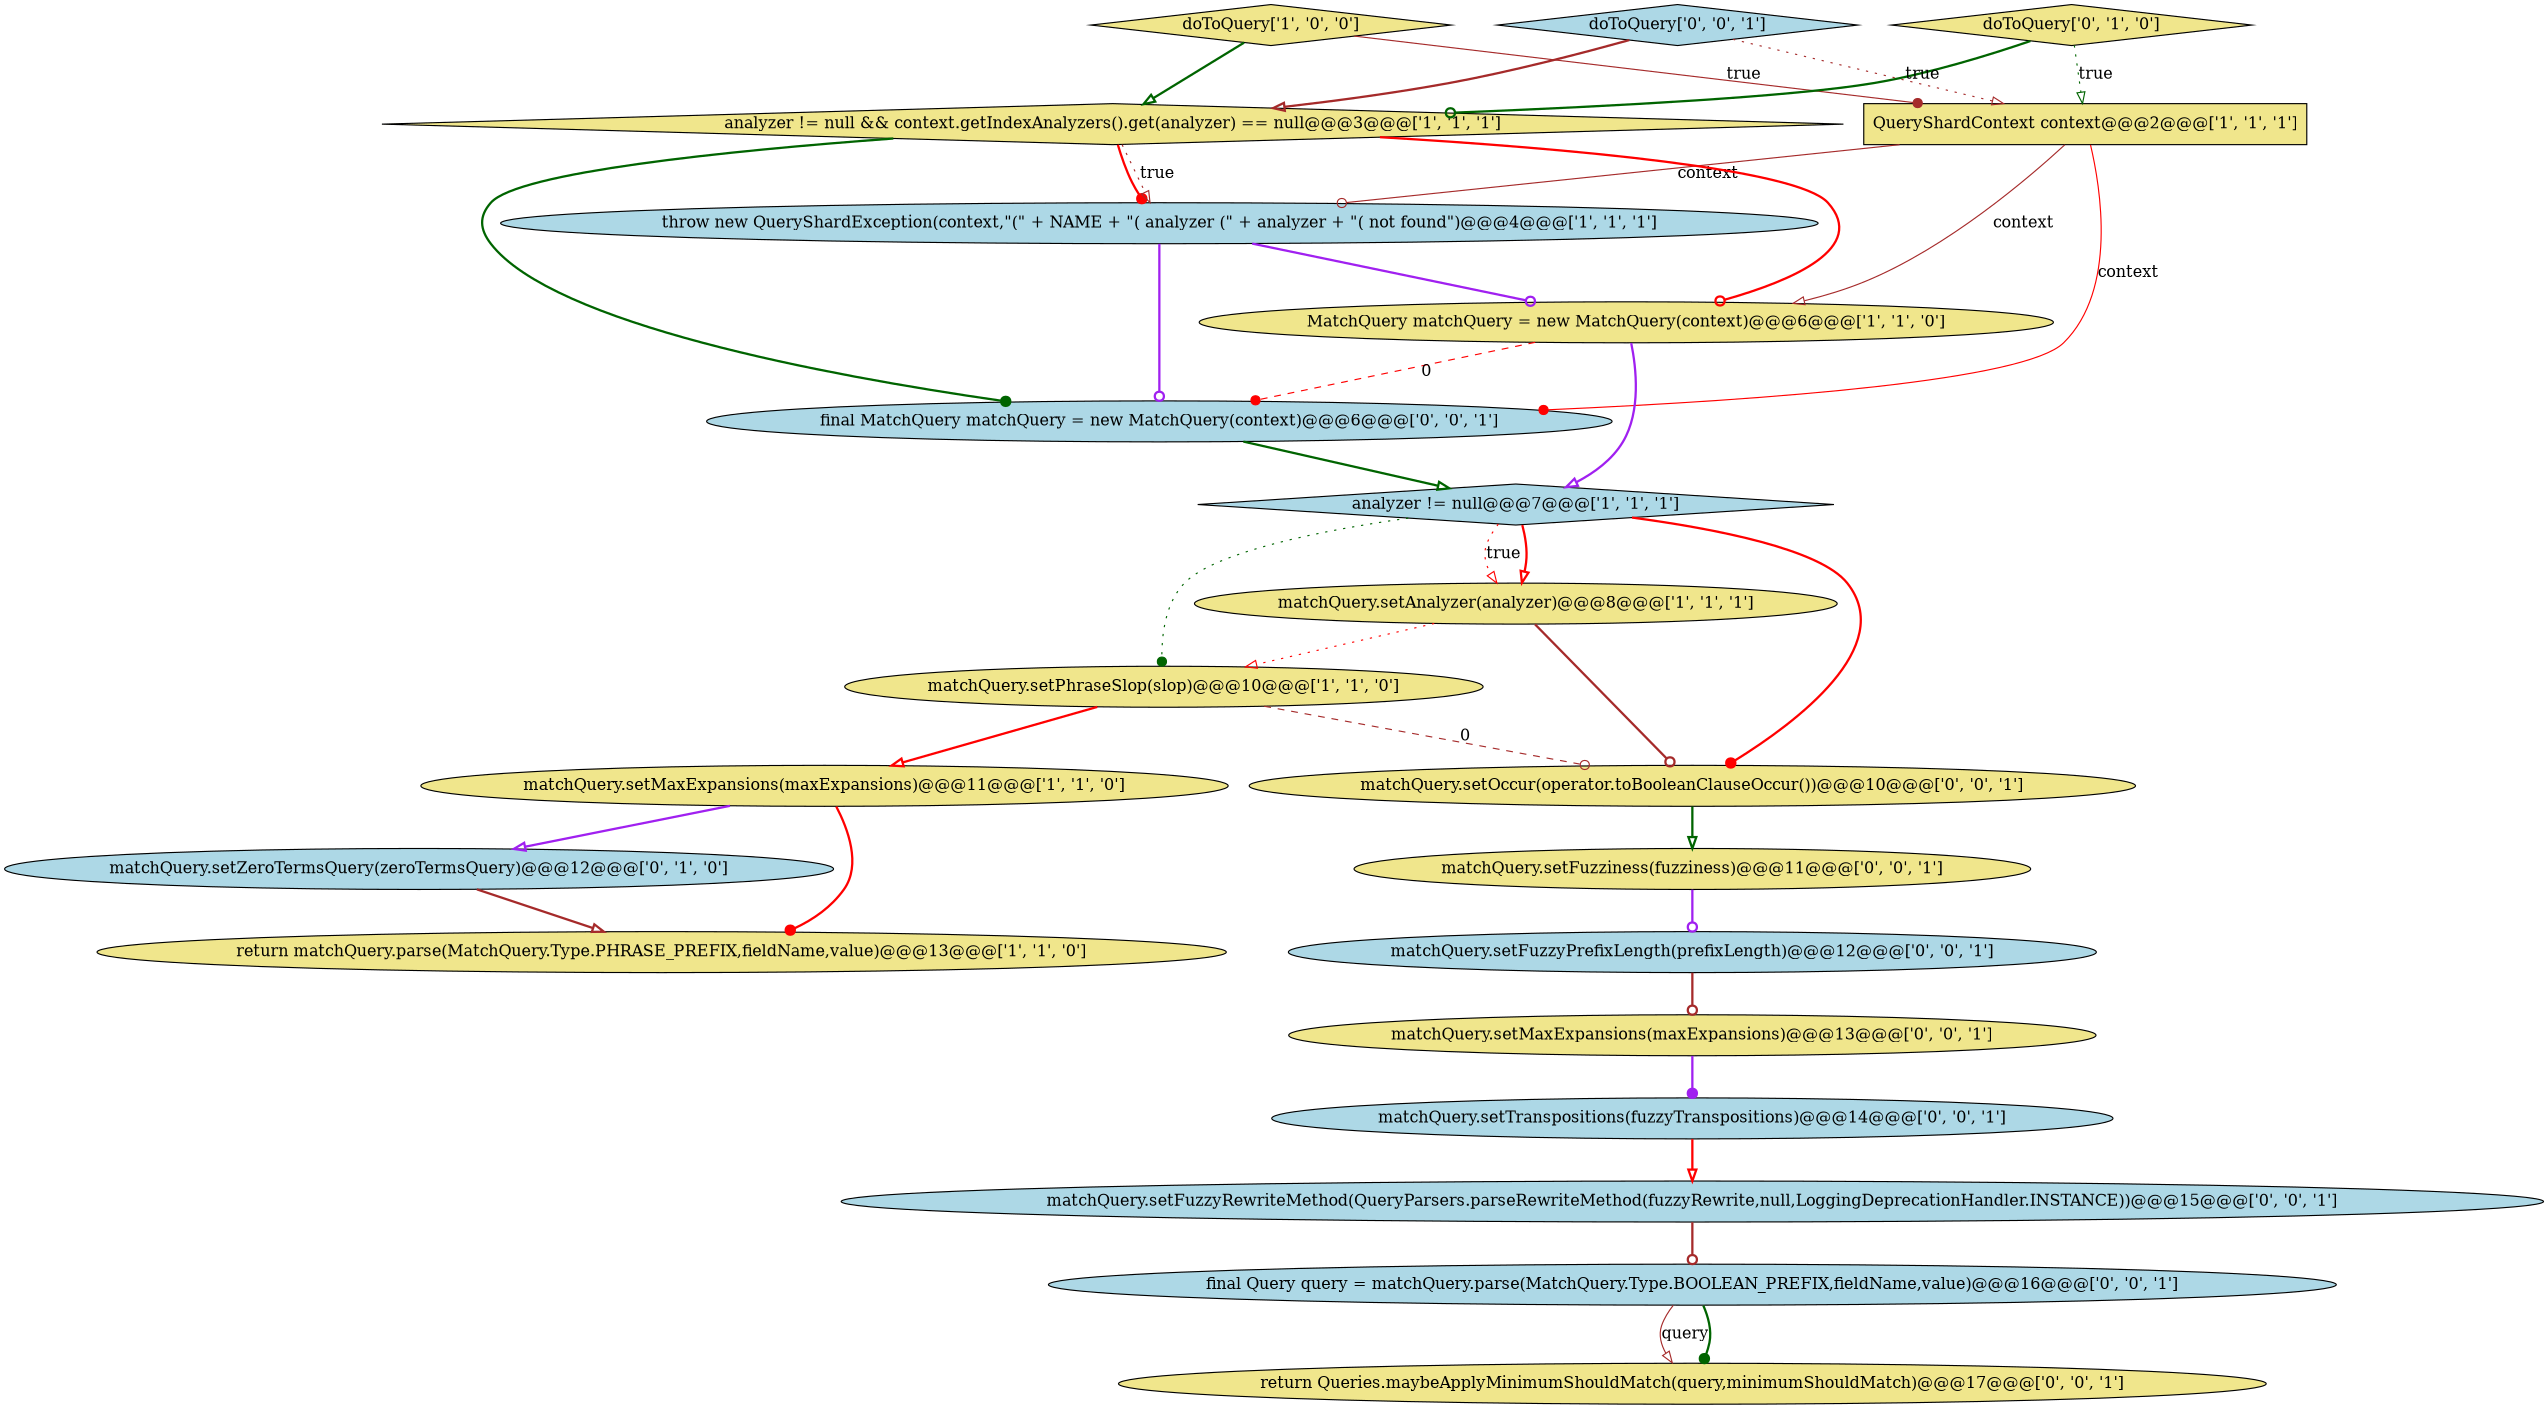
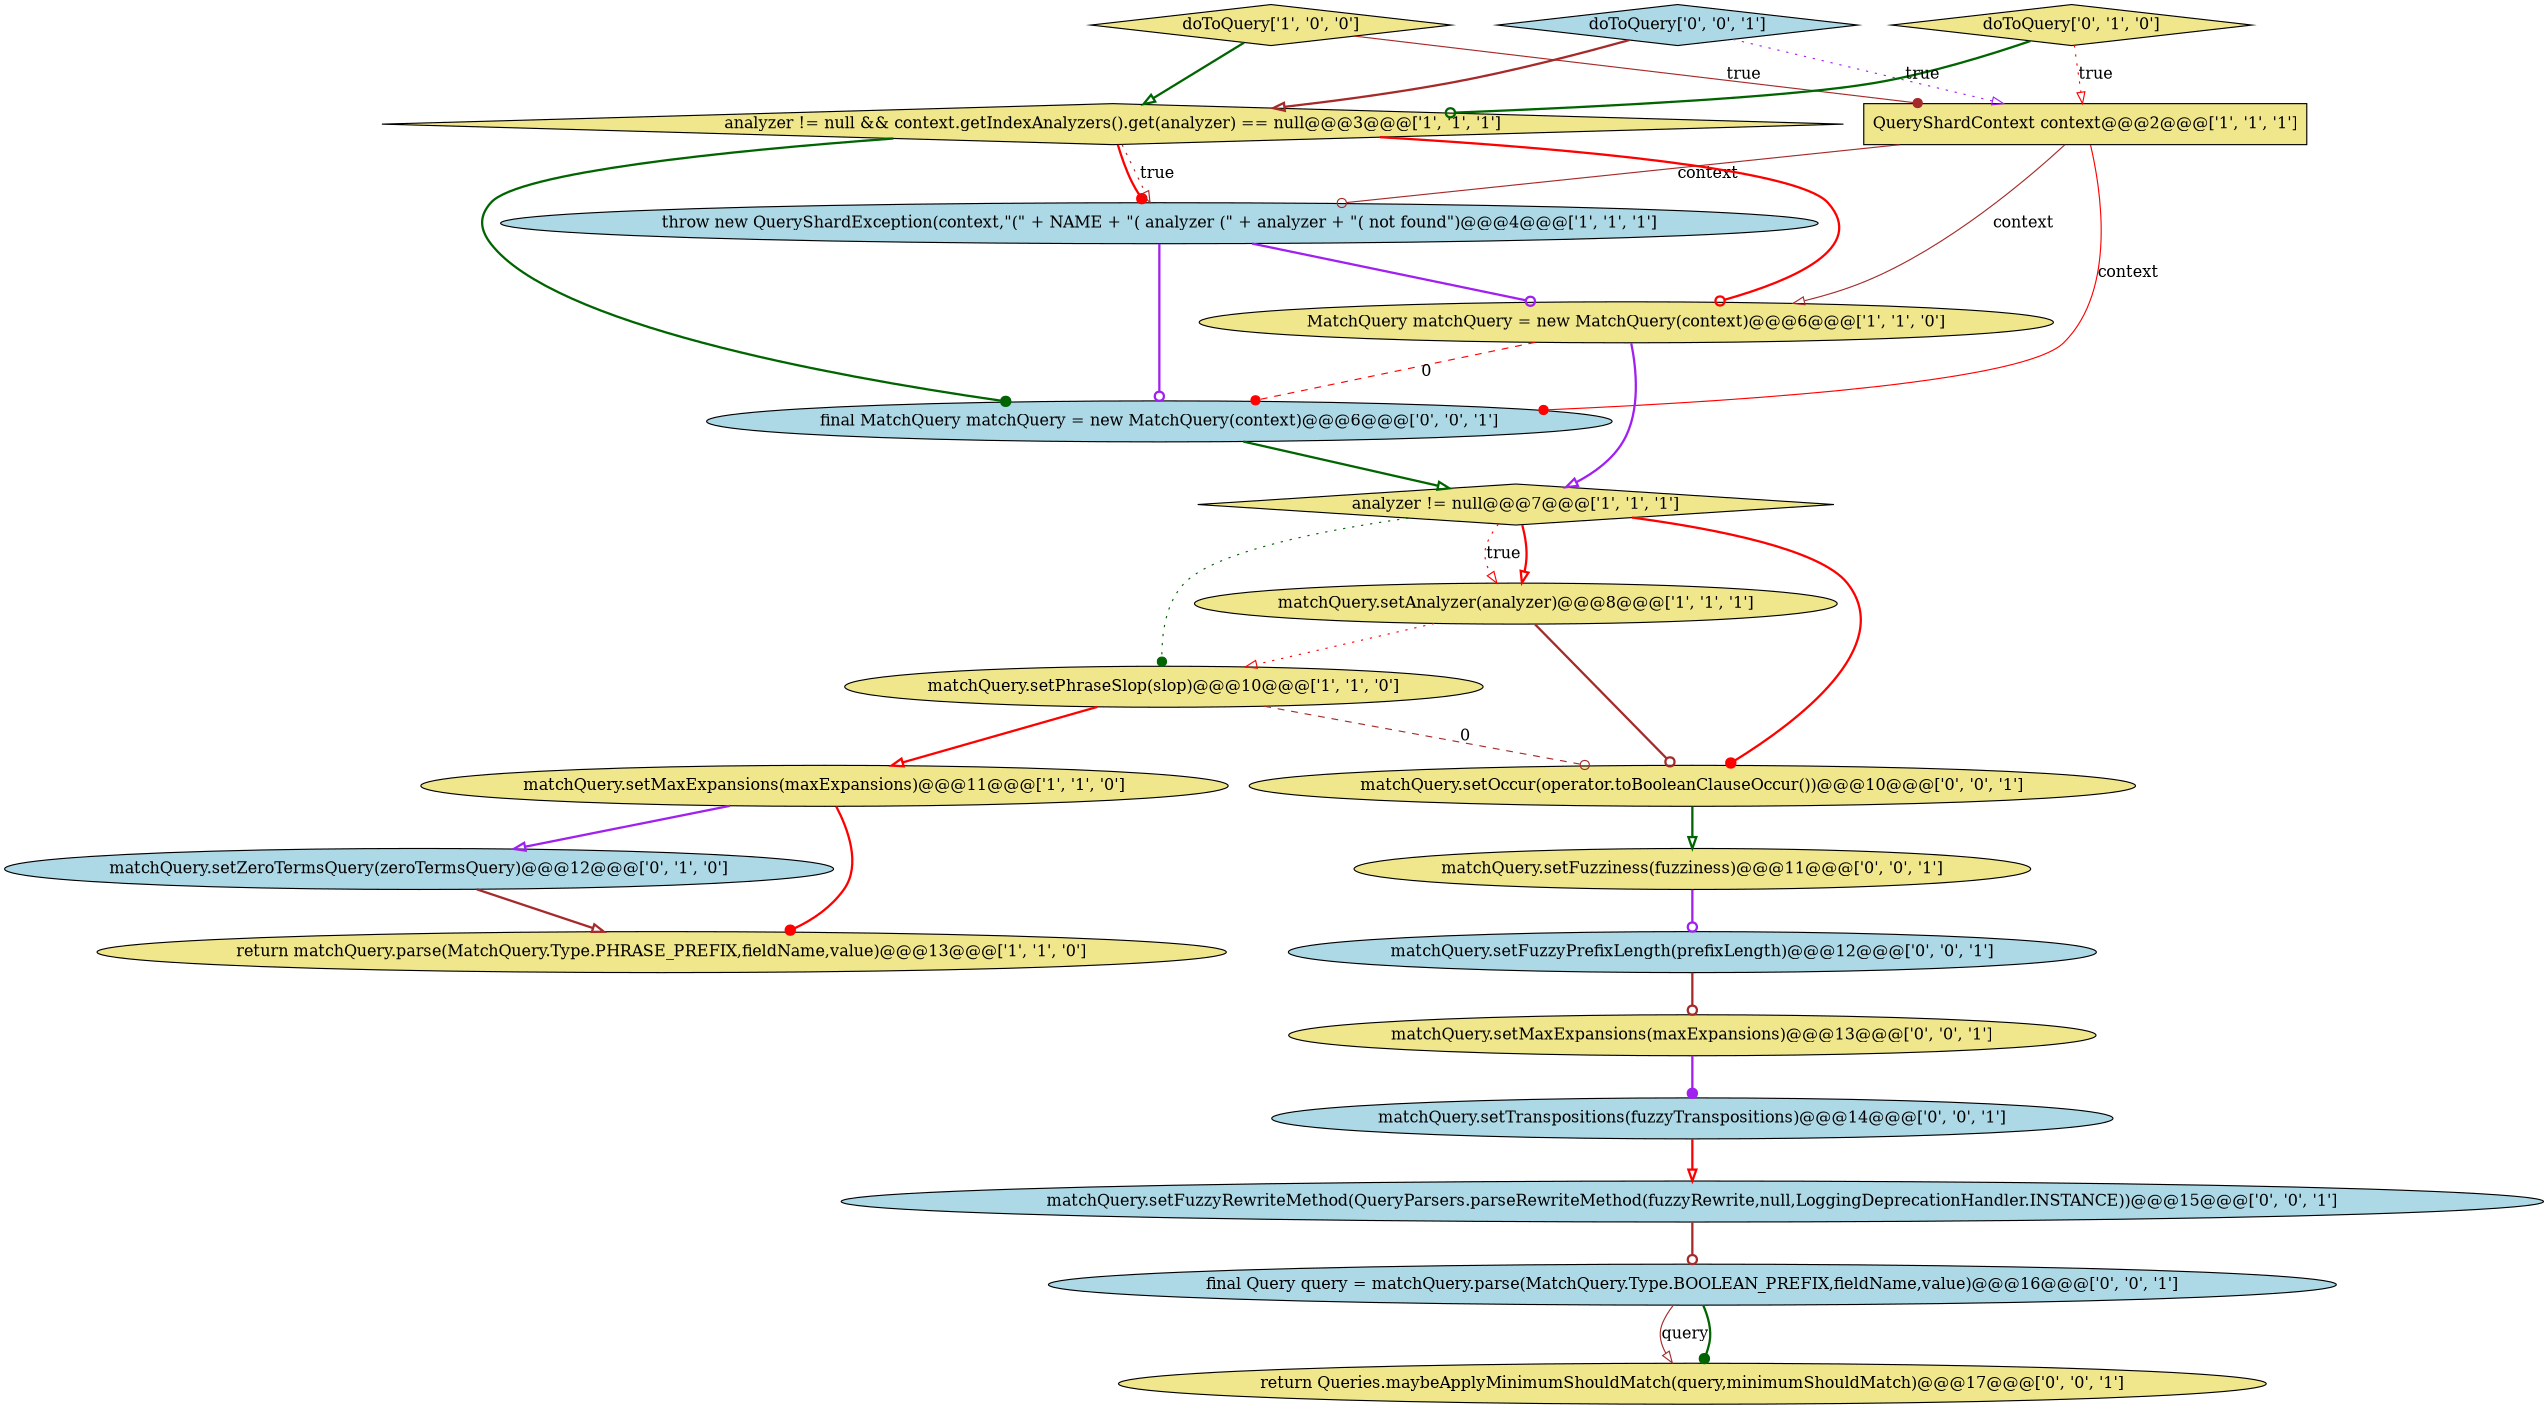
edge "doToQuery['0', '1', '0']" -> "QueryShardContext context@@@2@@@['1', '1', '1']": color darkgreen -> red
edge "doToQuery['0', '0', '1']" -> "QueryShardContext context@@@2@@@['1', '1', '1']": color brown -> purple
node "analyzer != null@@@7@@@['1', '1', '1']": fillcolor lightblue -> khaki
